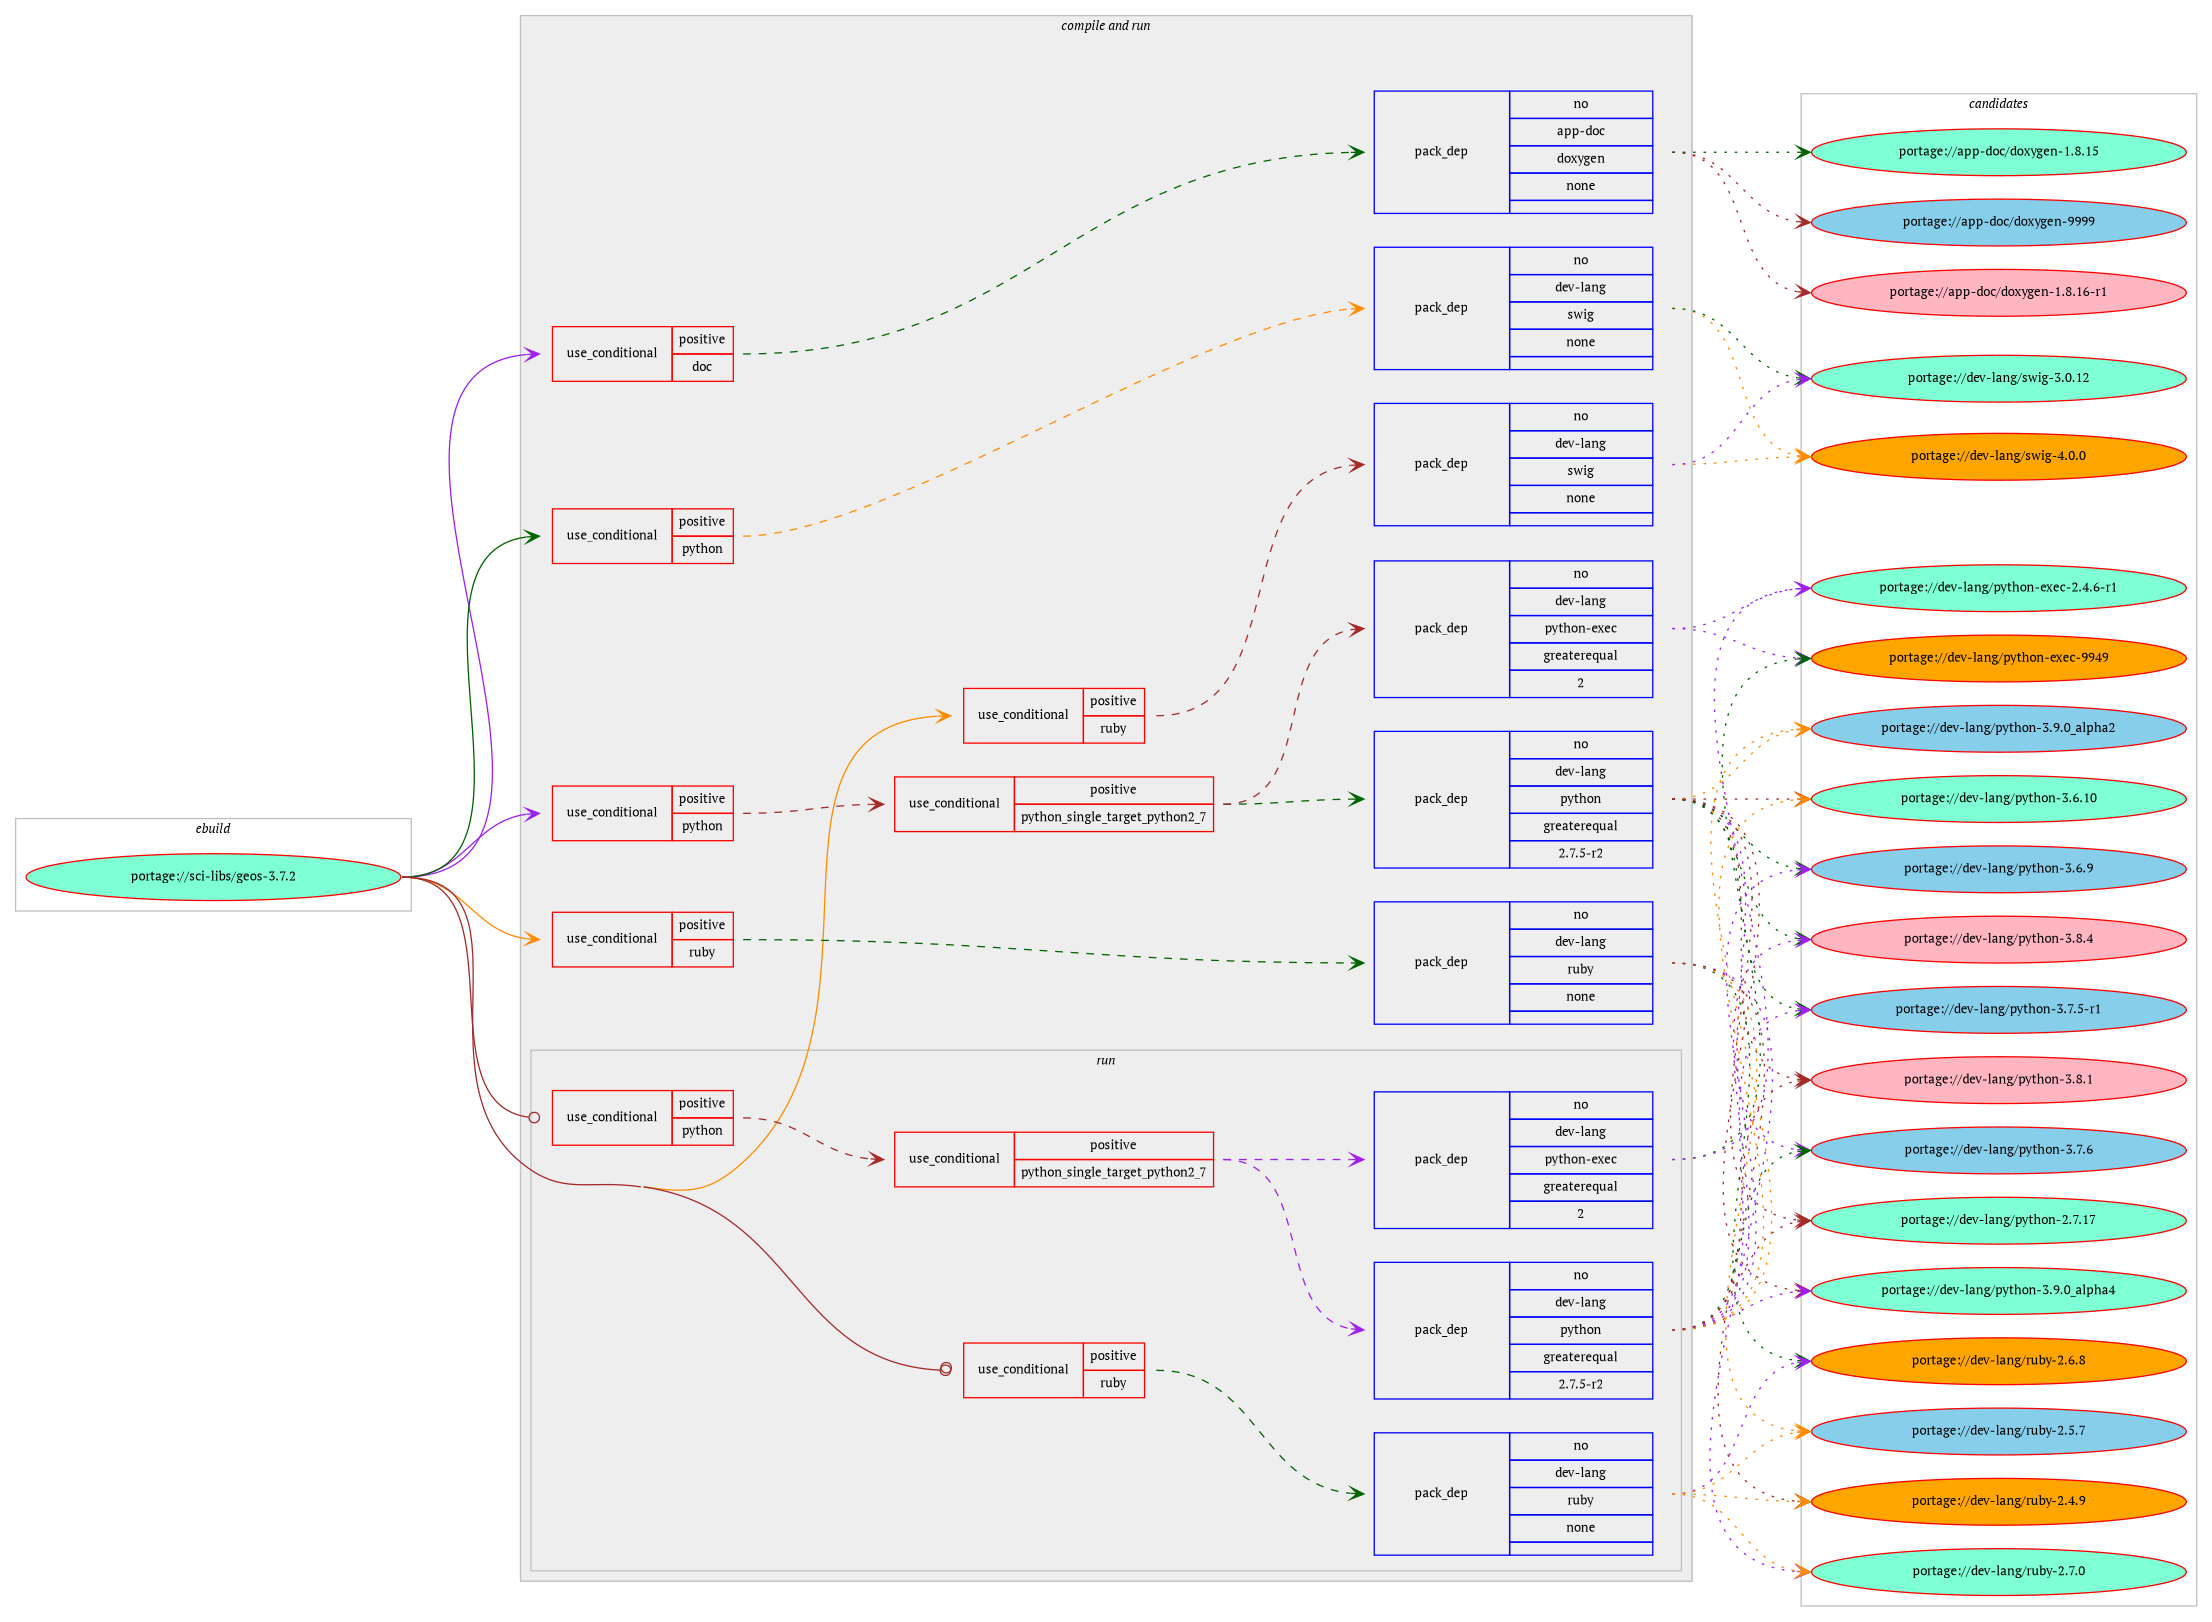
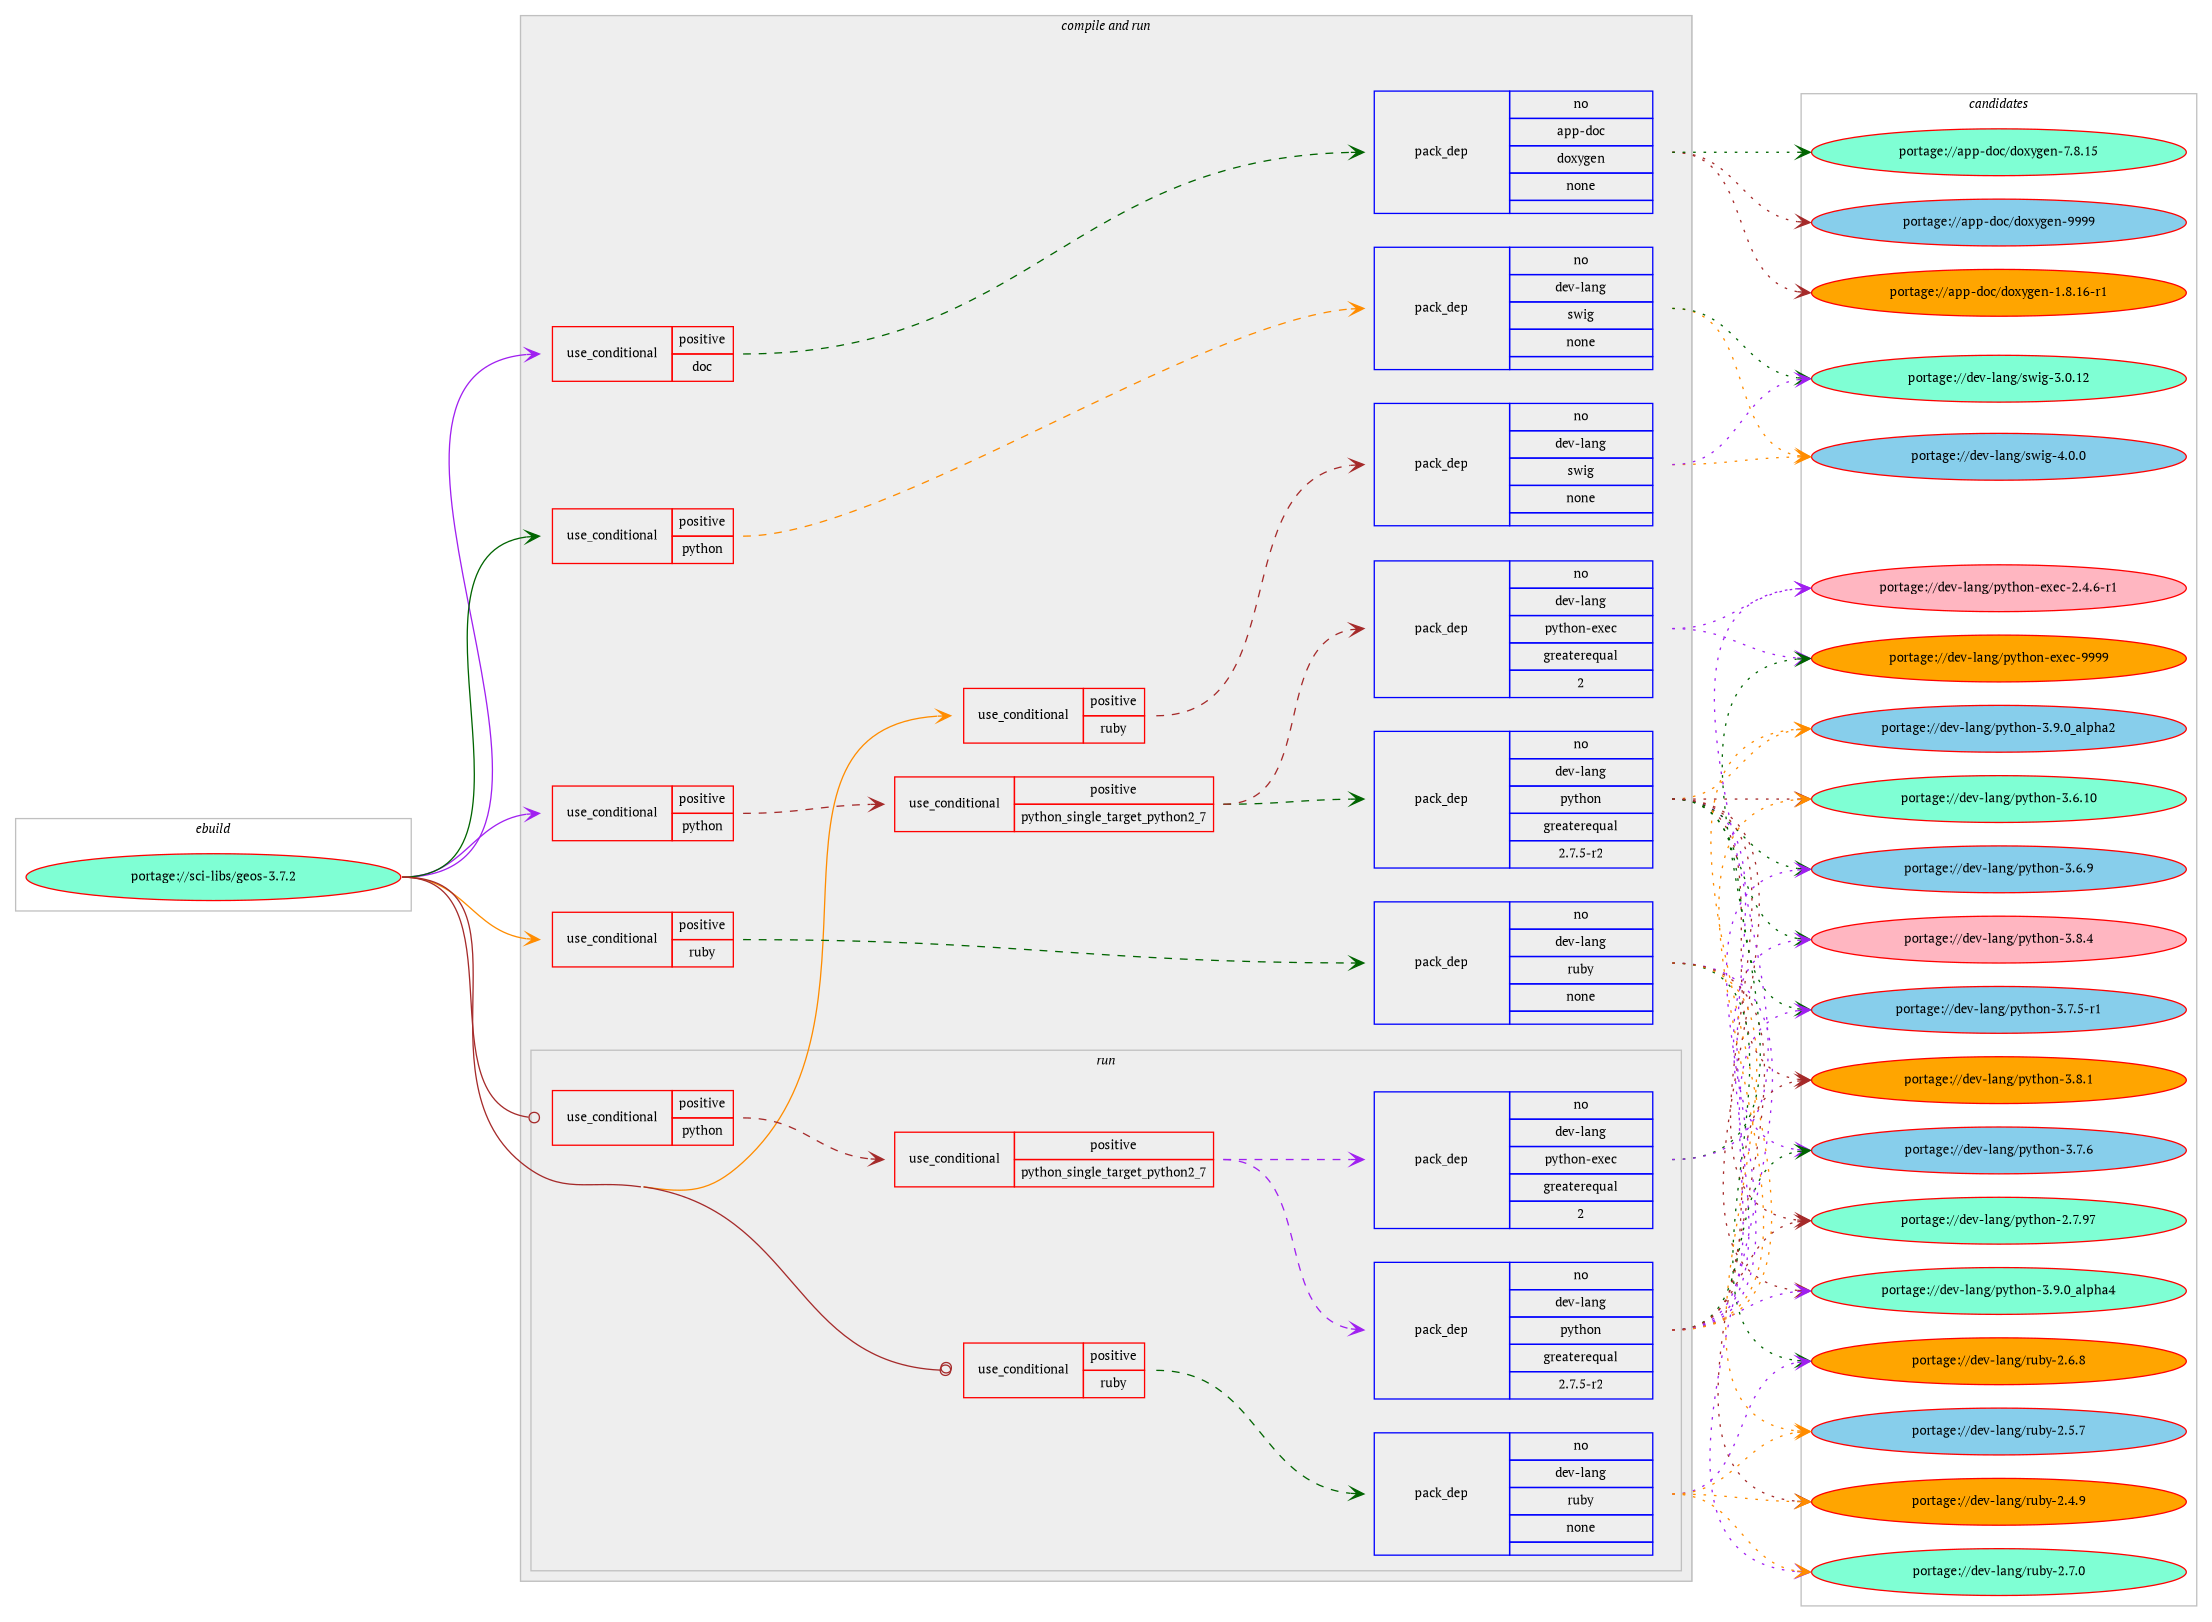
node "portage://app-doc/doxygen-1.8.15": label "portage://app-doc/doxygen-1.8.15" -> "portage://app-doc/doxygen-7.8.15"
node "portage://app-doc/doxygen-1.8.16-r1": fillcolor lightpink -> orange
node "portage://dev-lang/swig-4.0.0": fillcolor orange -> skyblue
node "portage://dev-lang/python-exec-2.4.6-r1": fillcolor aquamarine -> lightpink
node "portage://dev-lang/python-exec-9949": label "portage://dev-lang/python-exec-9949" -> "portage://dev-lang/python-exec-9999"
node "portage://dev-lang/python-3.8.1": fillcolor lightpink -> orange
node "portage://dev-lang/python-2.7.17": label "portage://dev-lang/python-2.7.17" -> "portage://dev-lang/python-2.7.97"
